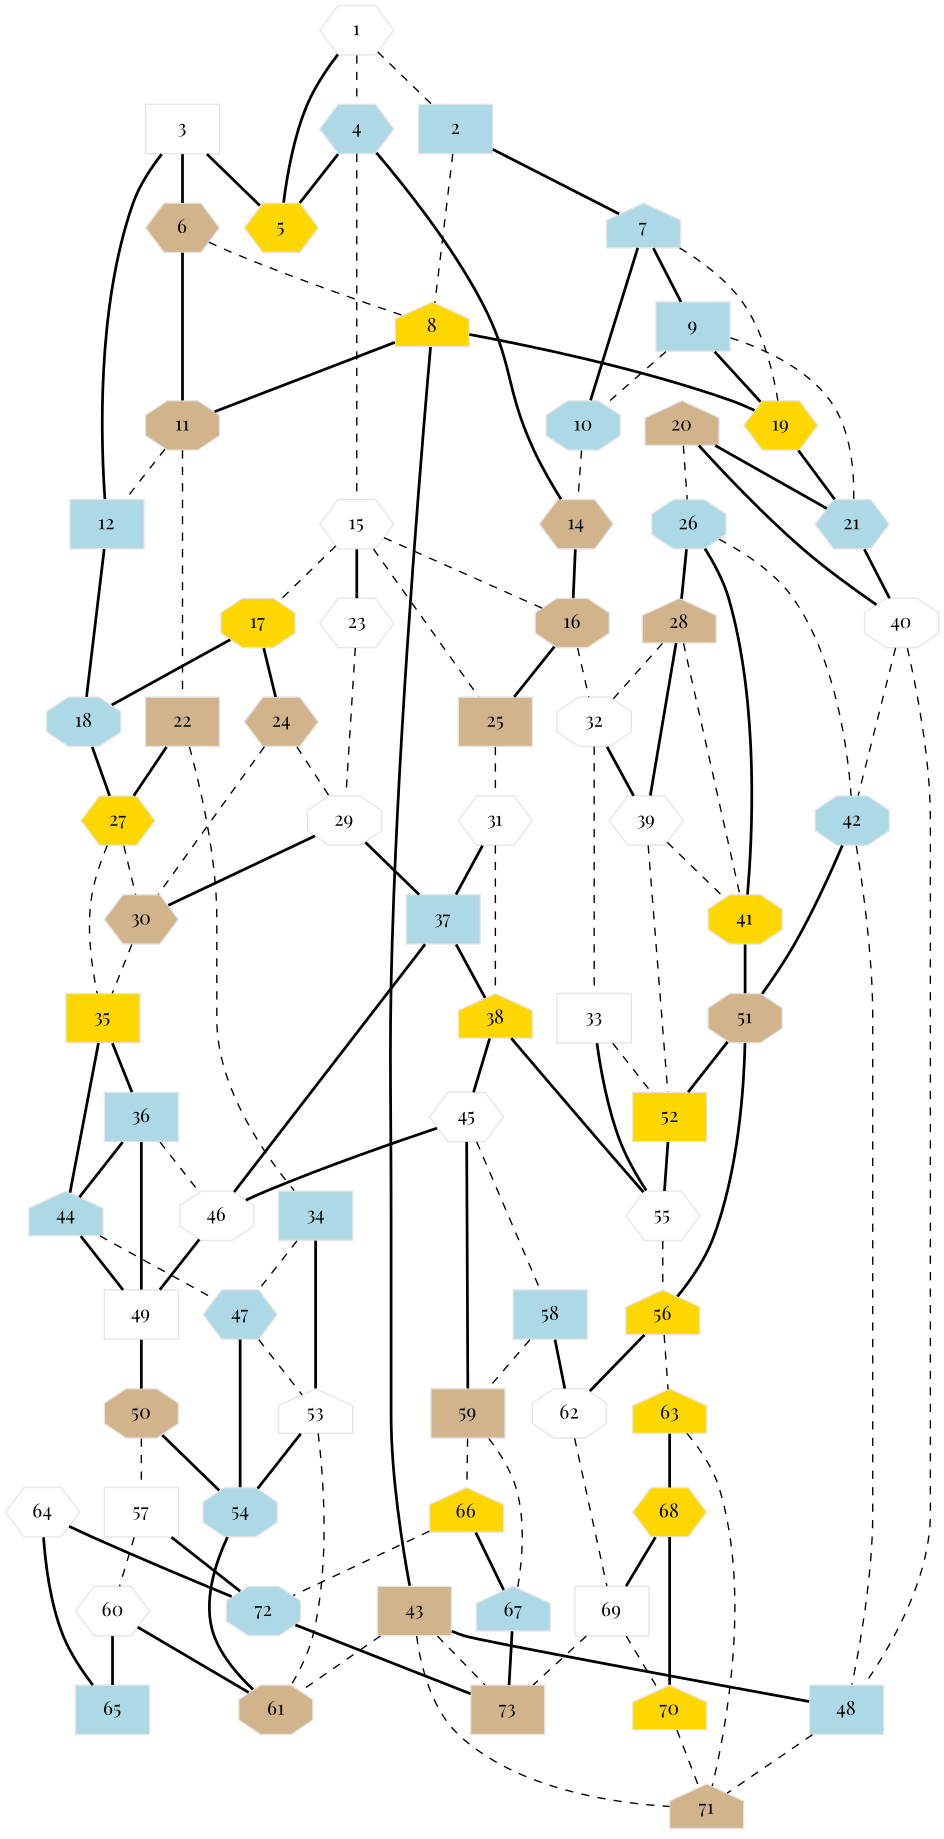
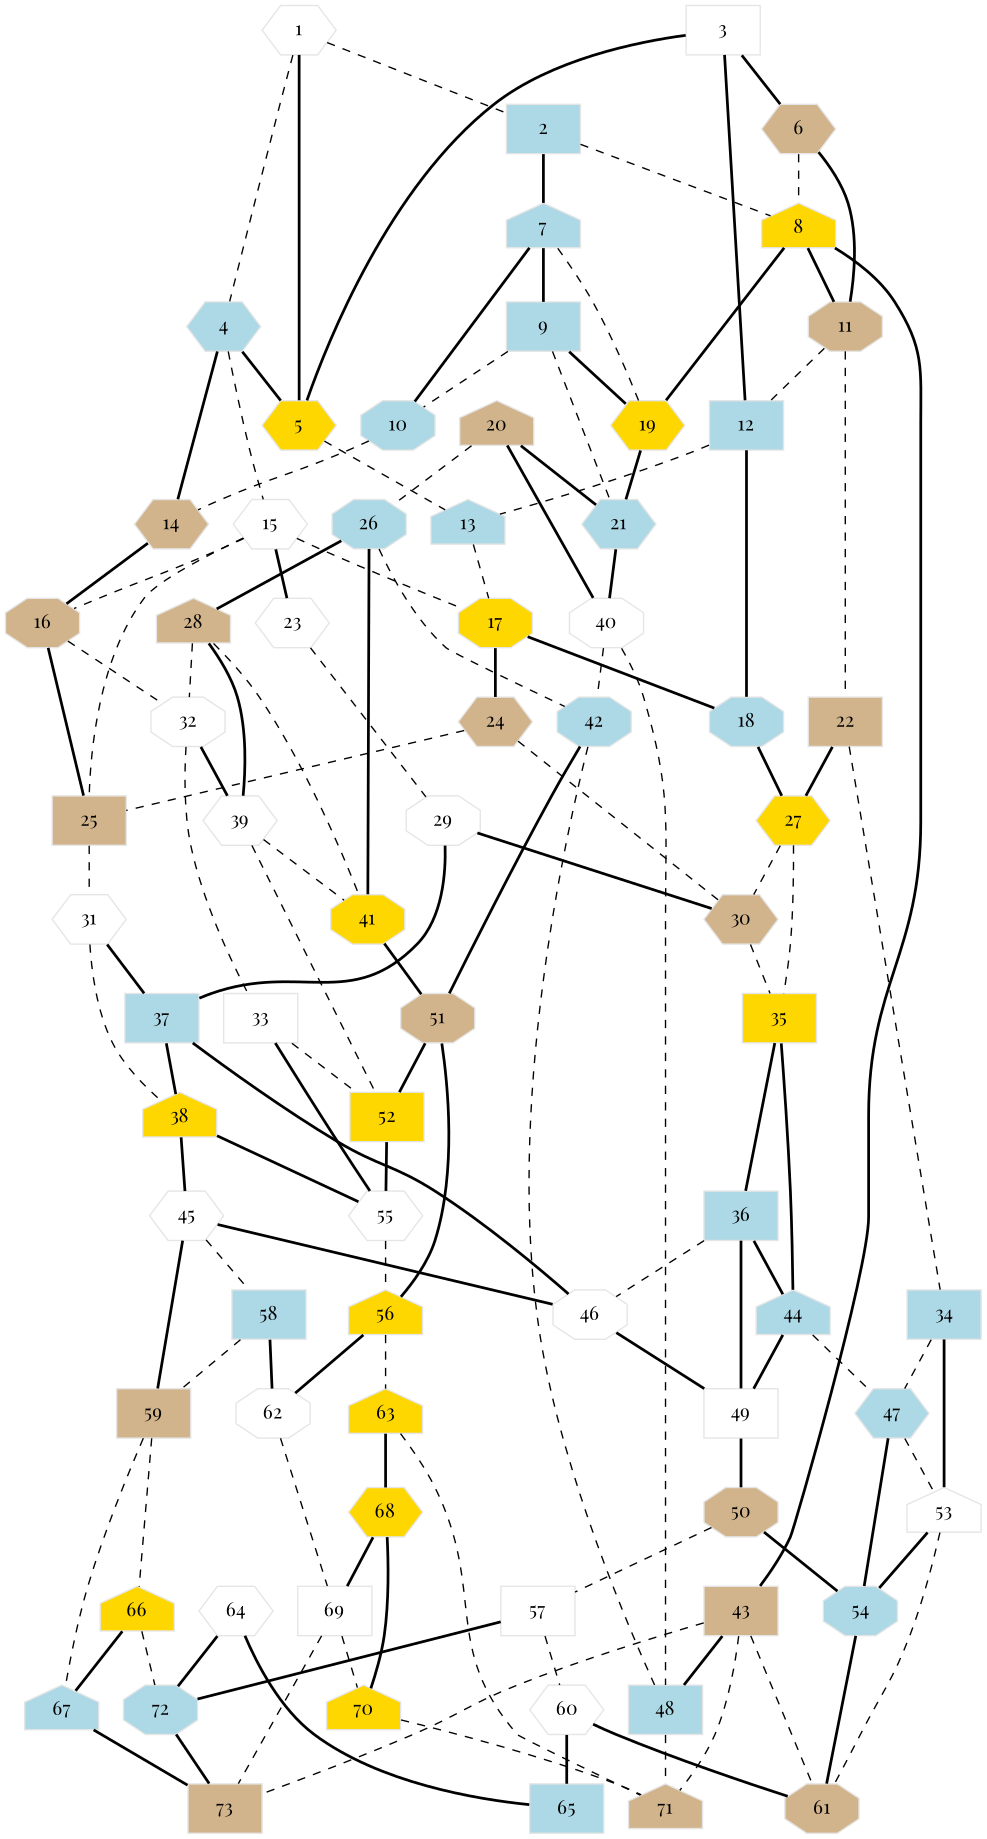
node "13": added
edge "24" -- "29": now "24" -- "25"
